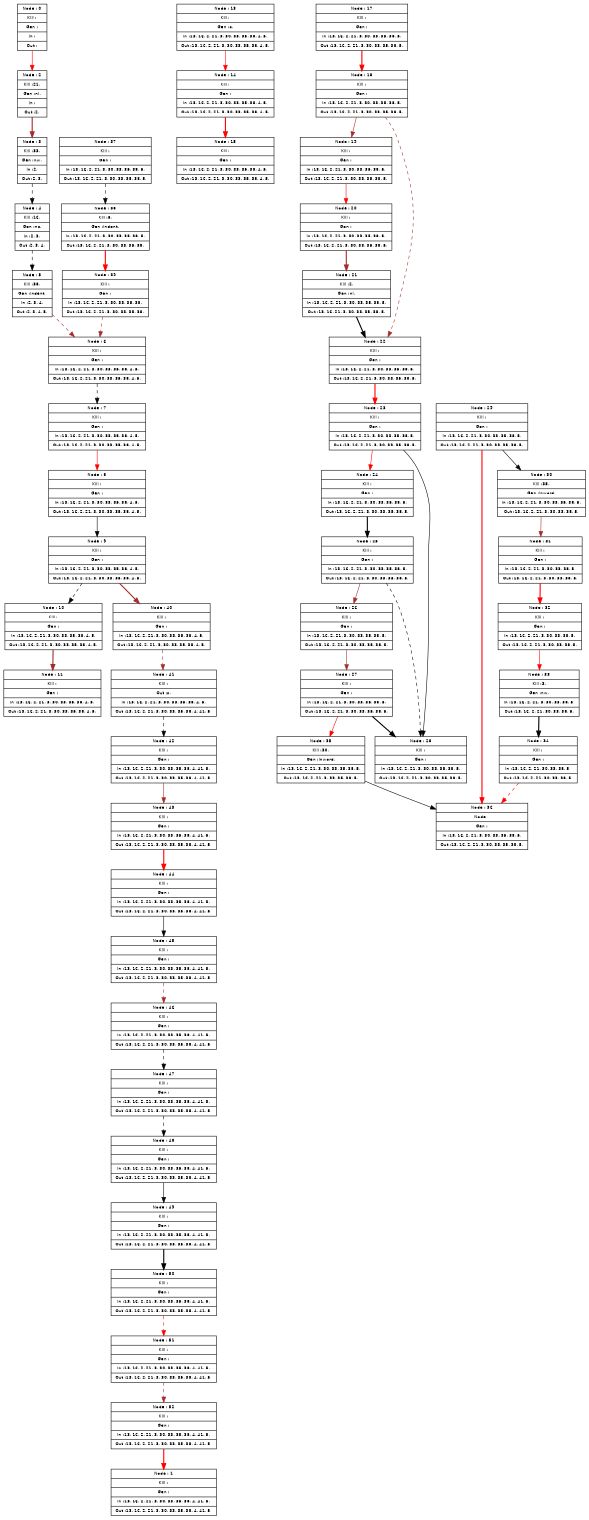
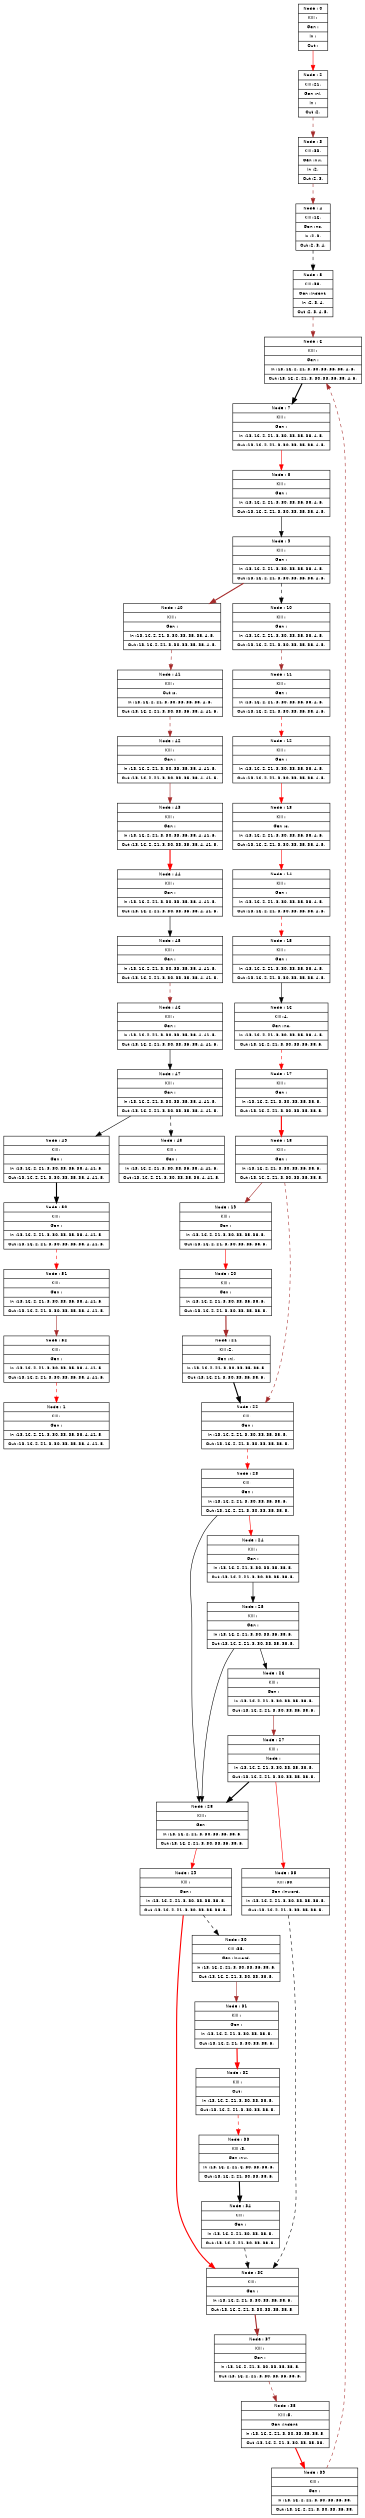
edge "Node : 2" -> "Node : 3": style bold -> dashed
edge "Node : 14" -> "Node : 15": style bold -> dashed
edge "Node : 3" -> "Node : 4": color black -> brown
edge "Node : 37" -> "Node : 38": color black -> brown
edge "Node : 6" -> "Node : 7": style dashed -> bold
edge "Node : 22" -> "Node : 23": style bold -> dashed
edge "Node : 29" -> "Node : 30": style solid -> dashed
edge "Node : 24" -> "Node : 25": style bold -> solid
edge "Node : 25" -> "Node : 26": color brown -> black
node "Node : 32": text "Gen :" -> "Out :"
edge "Node : 25" -> "Node : 28": style dashed -> solid
edge "Node : 10" -> "Node : 11": style bold -> dashed
edge "Node : 32" -> "Node : 33": style solid -> dashed
node "Node : 27": text "Gen :" -> "Node :"
node "Node : 33": text "In :13, 16, 2, 21, 3, 30, 33, 38, 5," -> "In :13, 16, 2, 21, 6, 30, 33, 38, 5,"
edge "Node : 41" -> "Node : 42": color black -> brown
node "Node : 12": added
edge "Node : 34" -> "Node : 36": color red -> black
edge "Node : 35" -> "Node : 36": style solid -> dashed
node "Node : 36": text "Node :" -> "Kill :"
node "Node : 16": added
edge "Node : 46" -> "Node : 47": style dashed -> solid
edge "Node : 48" -> "Node : 49": now "Node : 47" -> "Node : 49"
edge "Node : 51" -> "Node : 52": style dashed -> solid
edge "Node : 52" -> "Node : 1": style bold -> dashed
edge "Node : 28" -> "Node : 29": added
edge "Node : 36" -> "Node : 37": added
